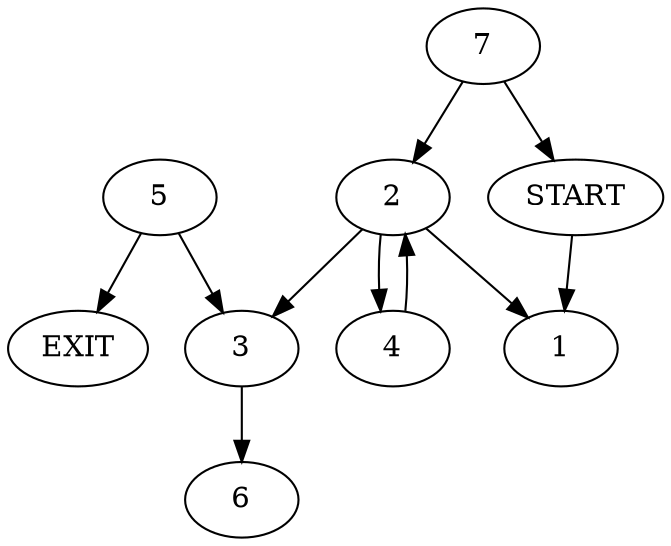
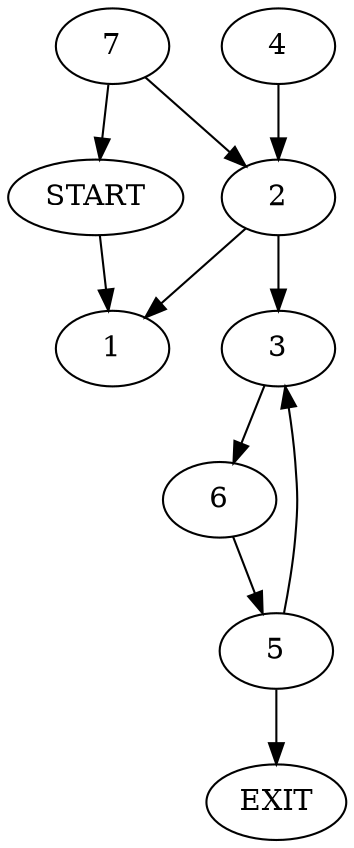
edge "2" -> "4": removed
edge "6" -> "5": added
